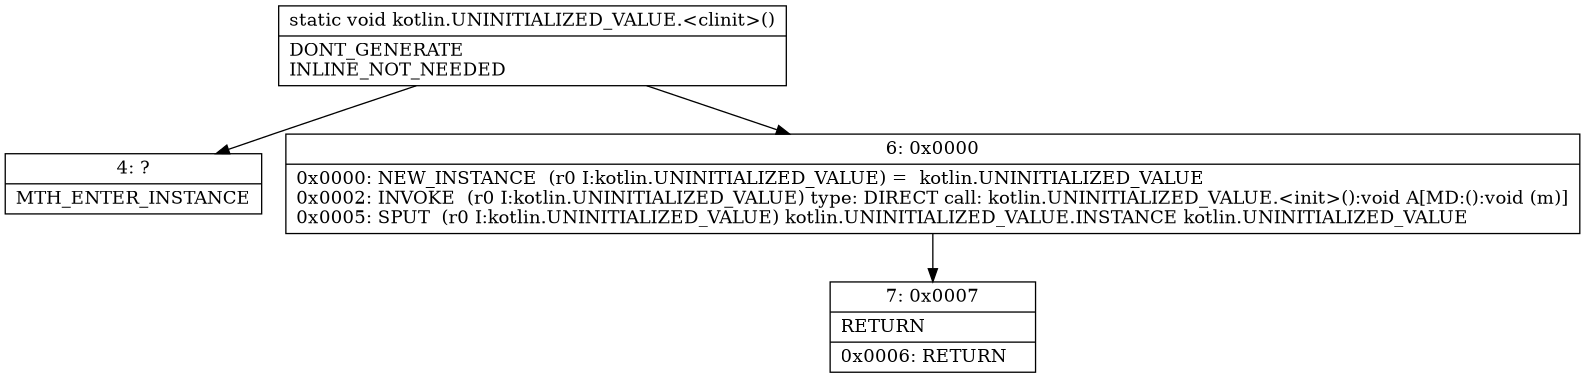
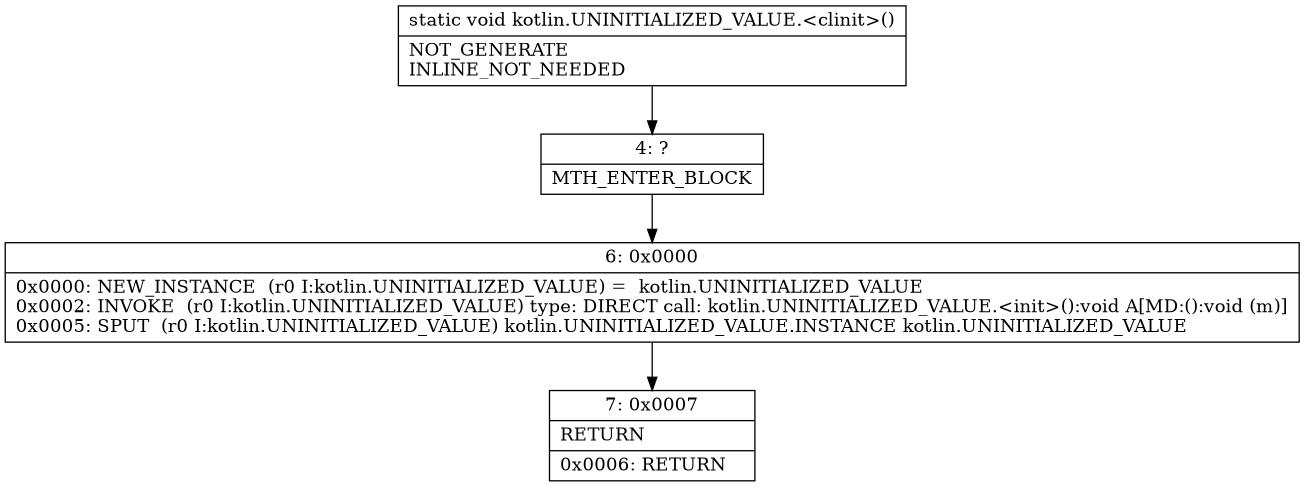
node "static void kotlin.UNINITIALIZED_VALUE.<clinit>()": text "DONT_GENERATE" -> "NOT_GENERATE"
edge "static void kotlin.UNINITIALIZED_VALUE.<clinit>()" -> "6: 0x0000": now "4: ?" -> "6: 0x0000"
node "4: ?": text "MTH_ENTER_INSTANCE" -> "MTH_ENTER_BLOCK"
